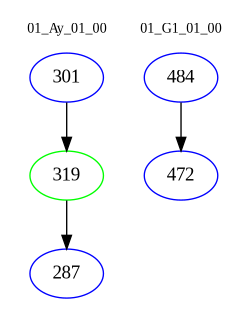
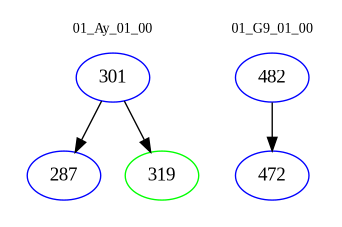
cluster "01_G1_01_00": label "01_G1_01_00" -> "01_G9_01_00"
node "484": label "484" -> "482"
edge "319" -> "287": now "301" -> "287"
